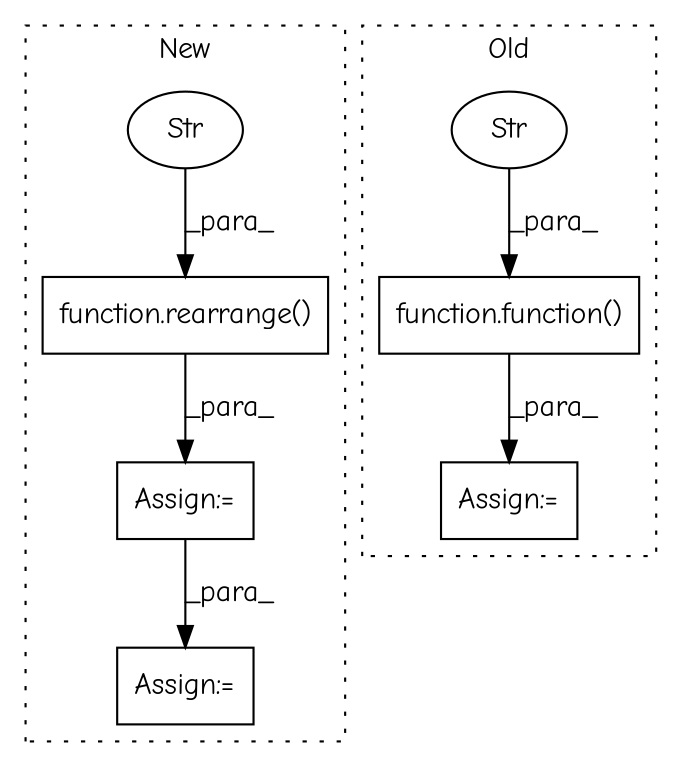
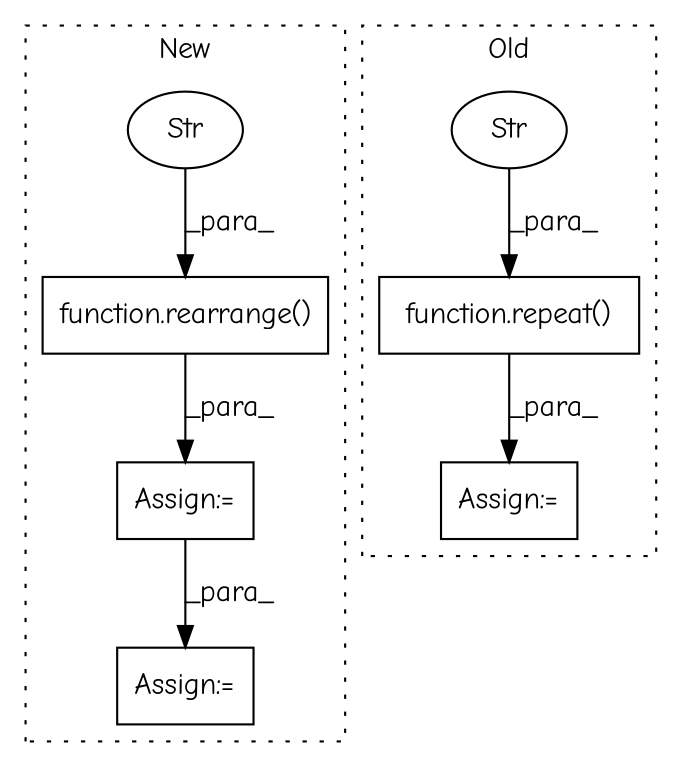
node "function.function()": label "function.function()" -> "function.repeat()"
